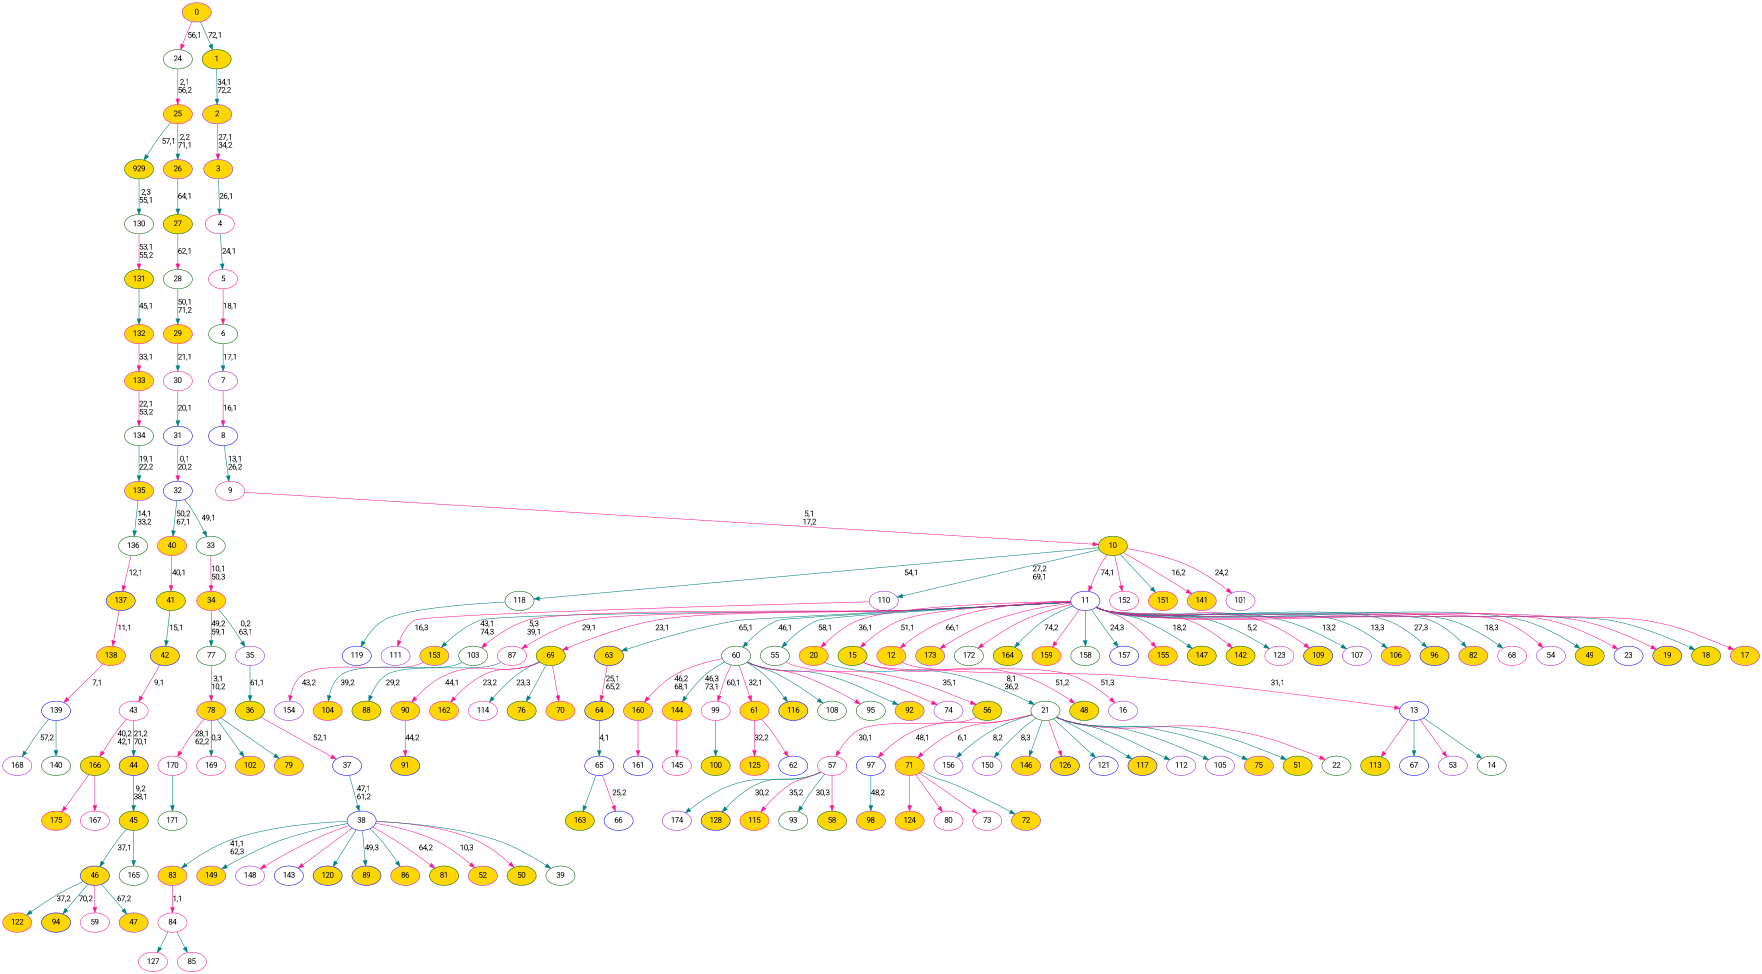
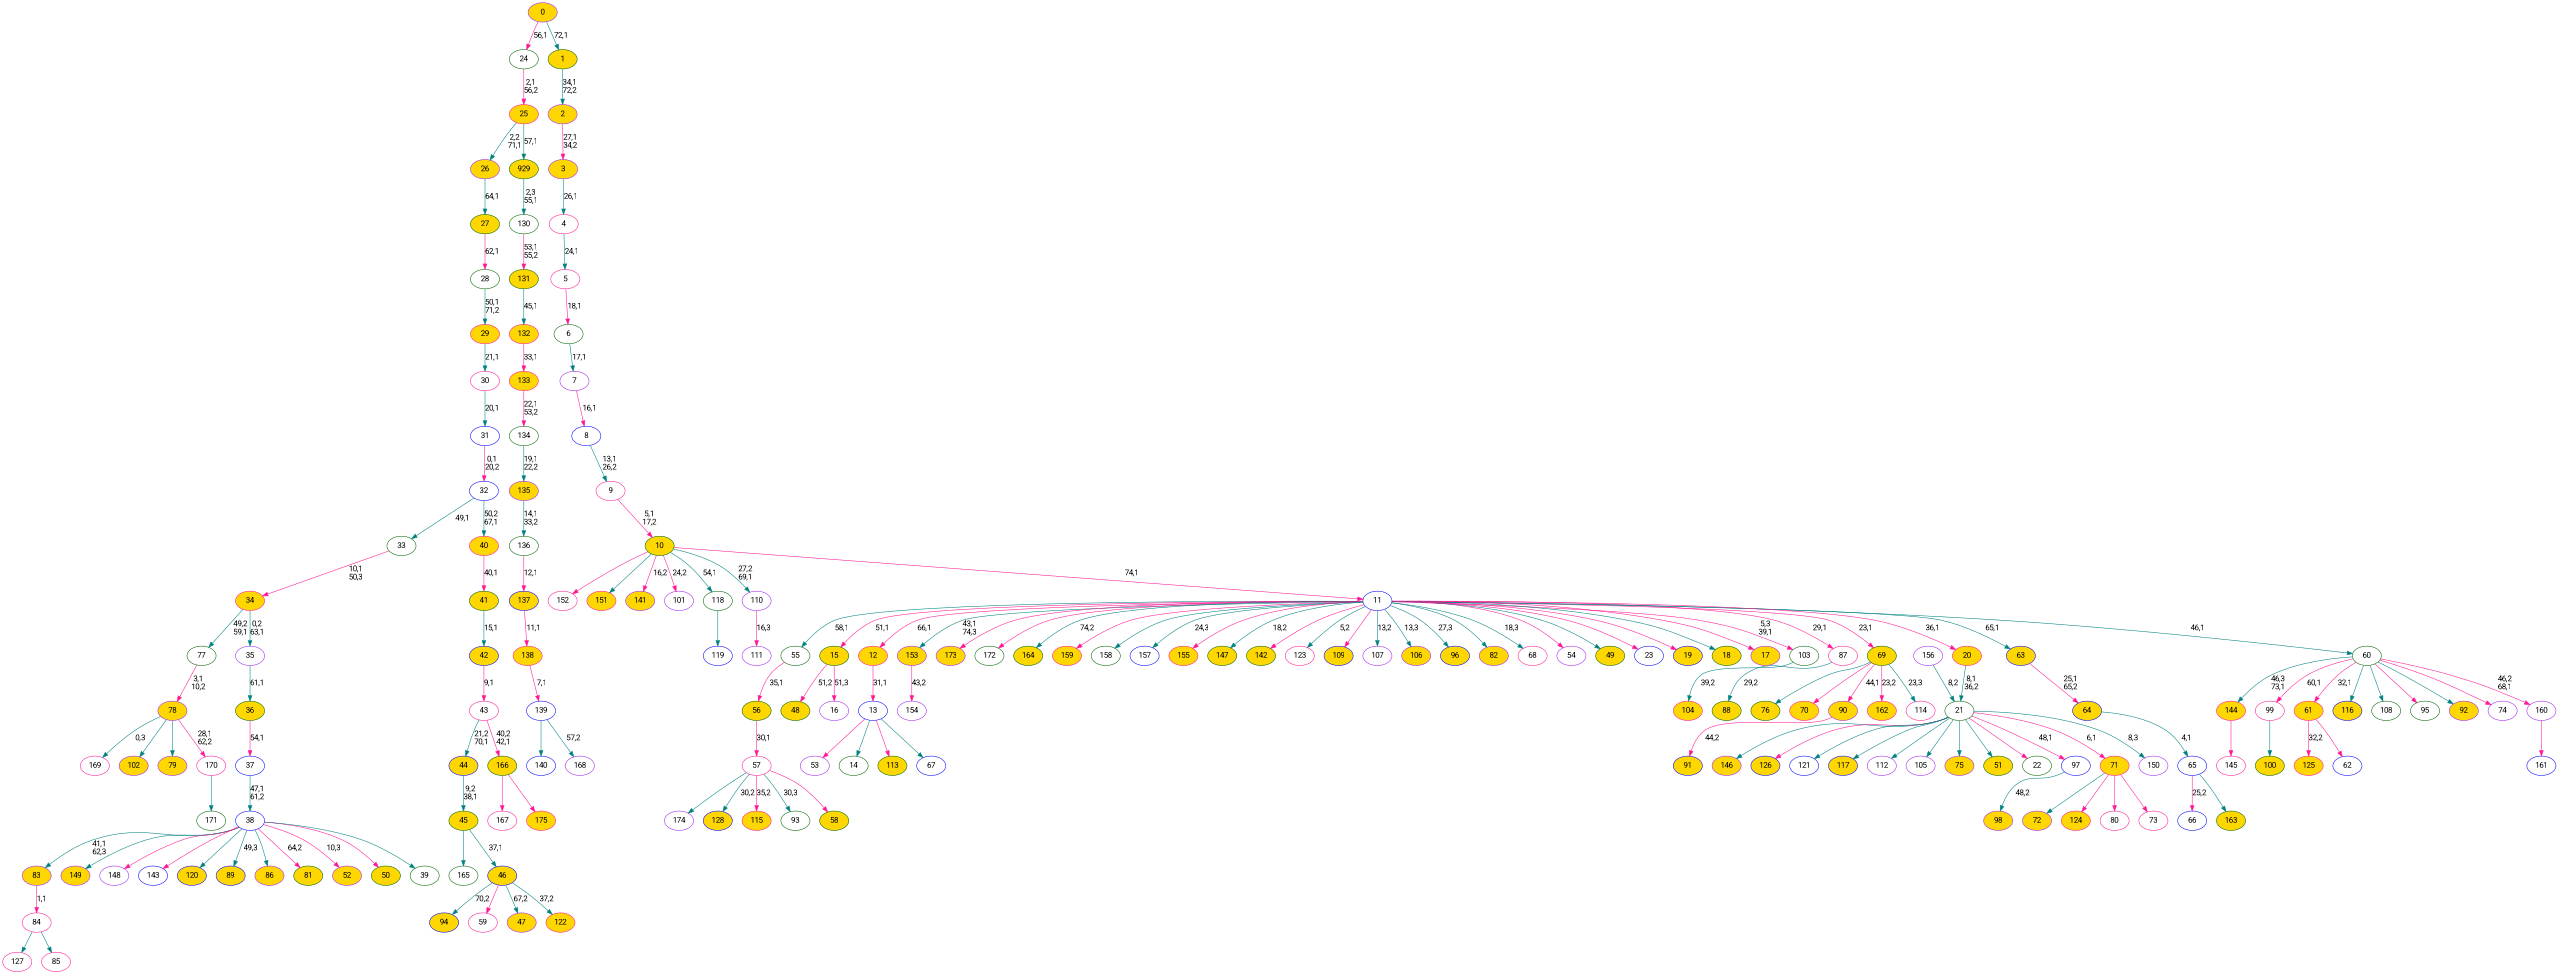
node "160": fillcolor gold -> white
edge "21" -> "156": reversed
edge "36" -> "37": label "52,1" -> "54,1"
node "140": color darkgreen -> blue
